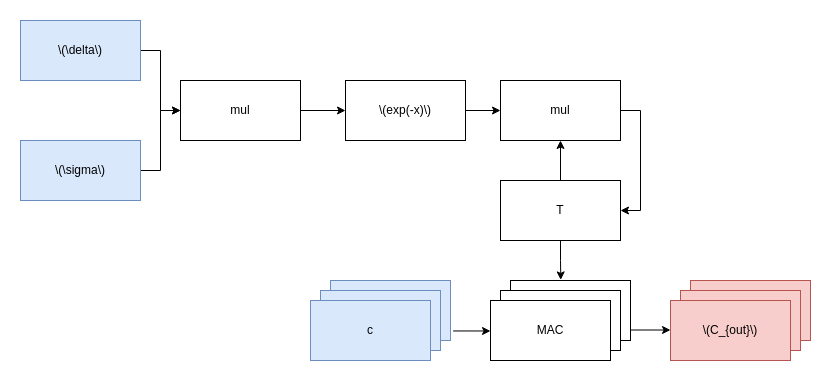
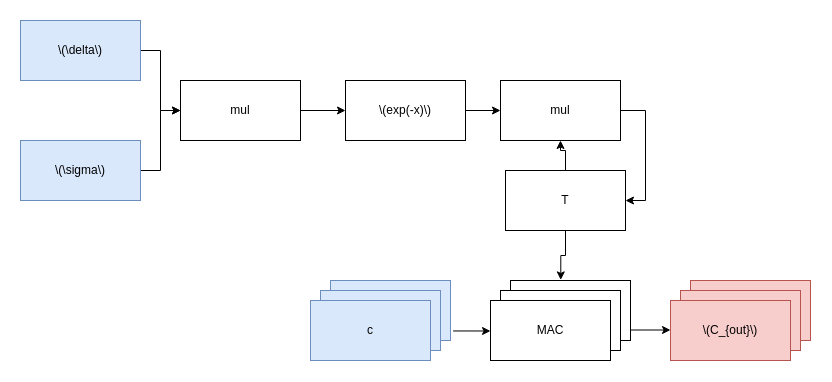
node "T": moved (561, 211) -> (566, 201)
